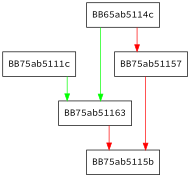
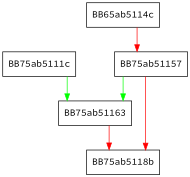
edge "BB65ab5114c" -> "BB75ab51163": now "BB75ab51157" -> "BB75ab51163"
node "BB75ab5115b": label "BB75ab5115b" -> "BB75ab5118b"
